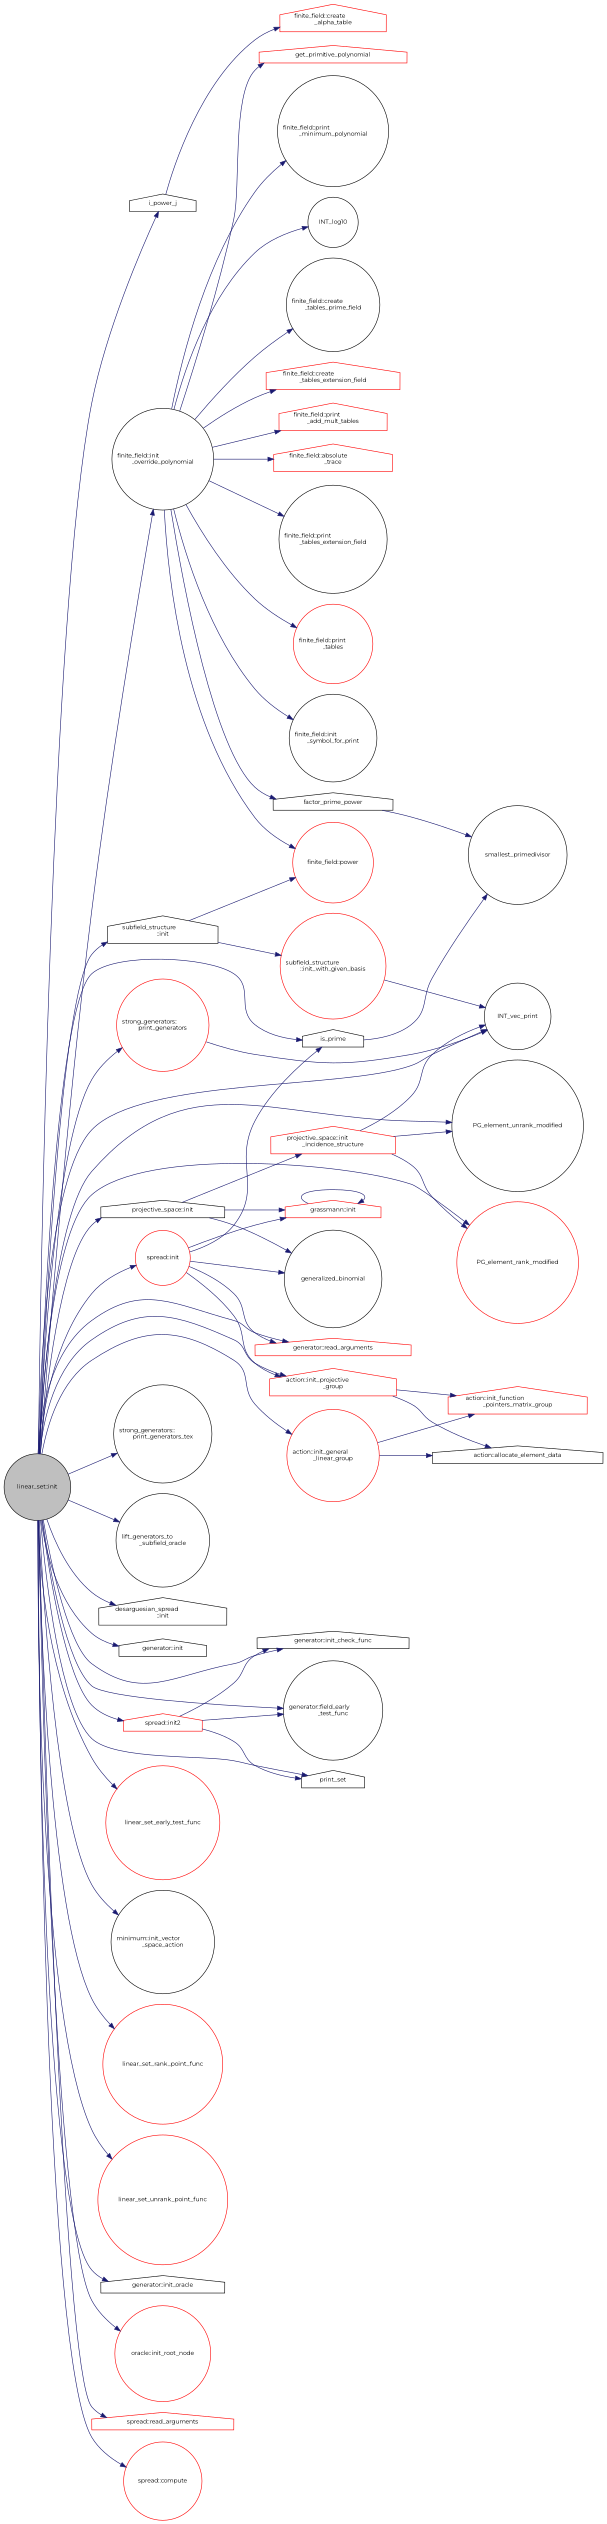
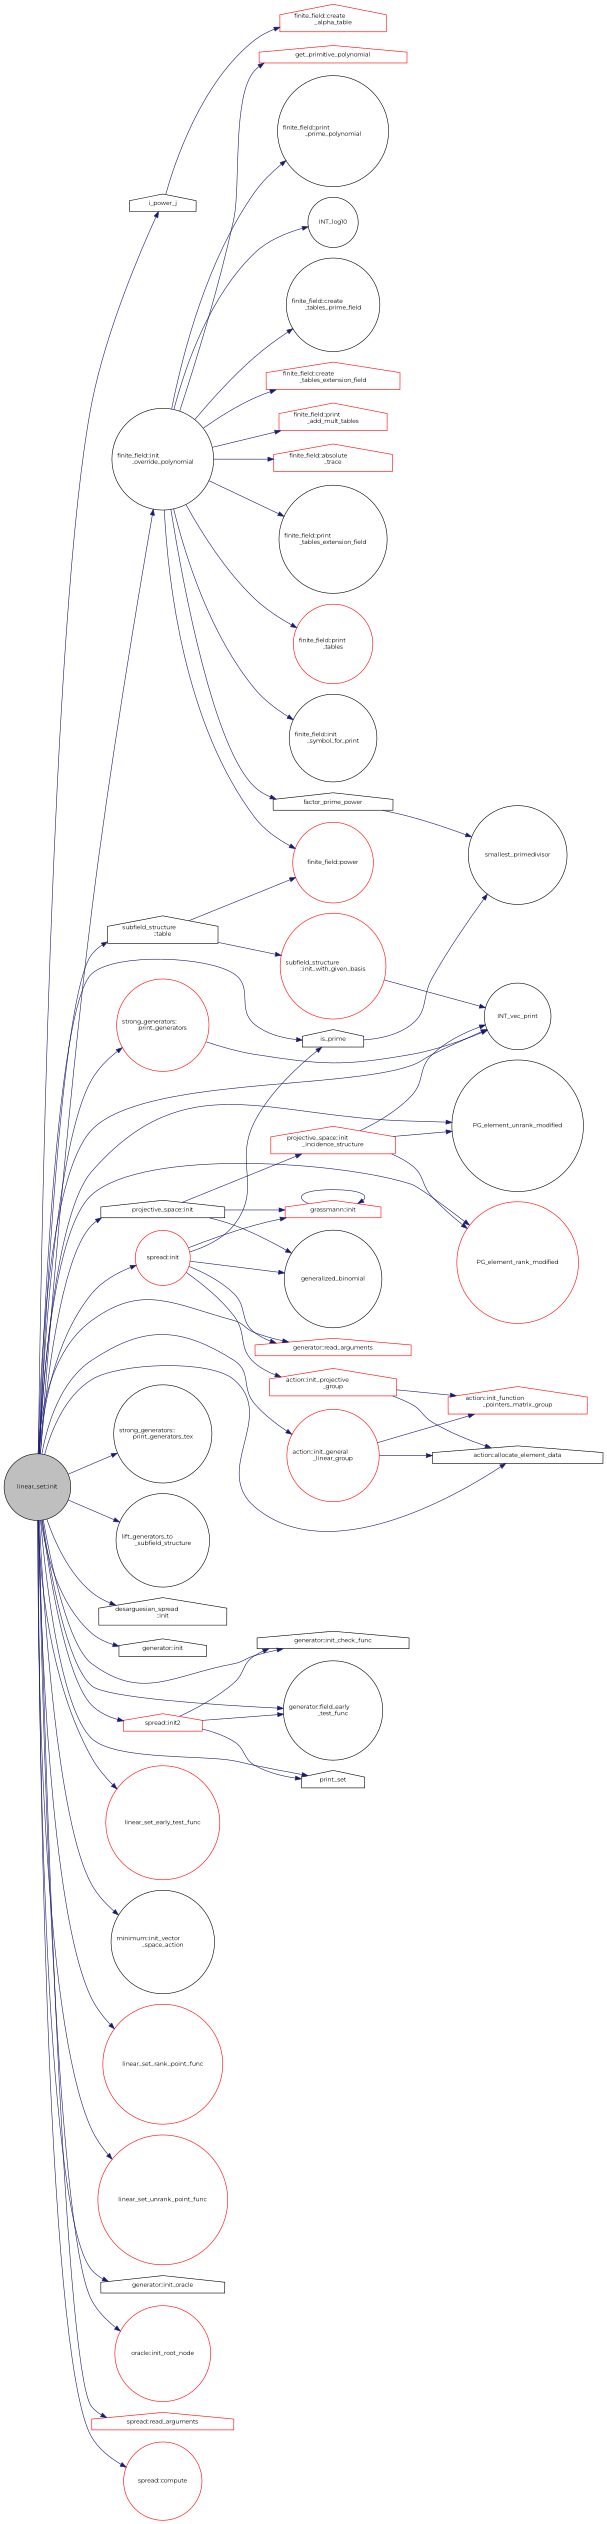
node "finite_field::print _minimum_polynomial": label "finite_field::print _minimum_polynomial" -> "finite_field::print _prime_polynomial"
node "subfield_structure ::init": label "subfield_structure ::init" -> "subfield_structure ::table"
edge "linear_set::init" -> "action::init_projective _group": now "linear_set::init" -> "action::allocate_element_data"
node "lift_generators_to _subfield_oracle": label "lift_generators_to _subfield_oracle" -> "lift_generators_to _subfield_structure"
